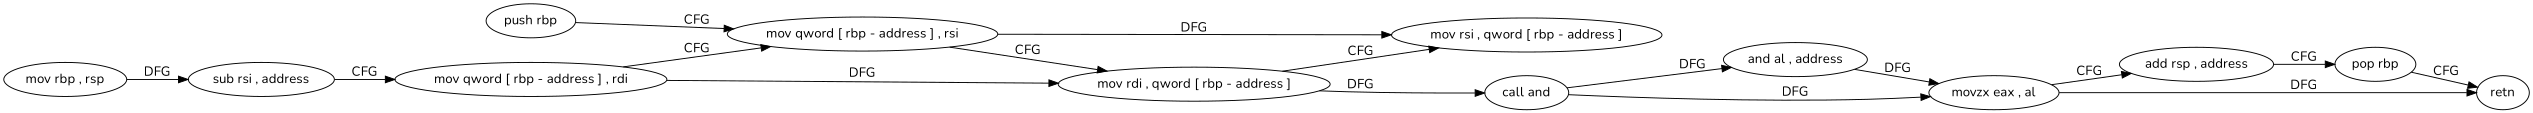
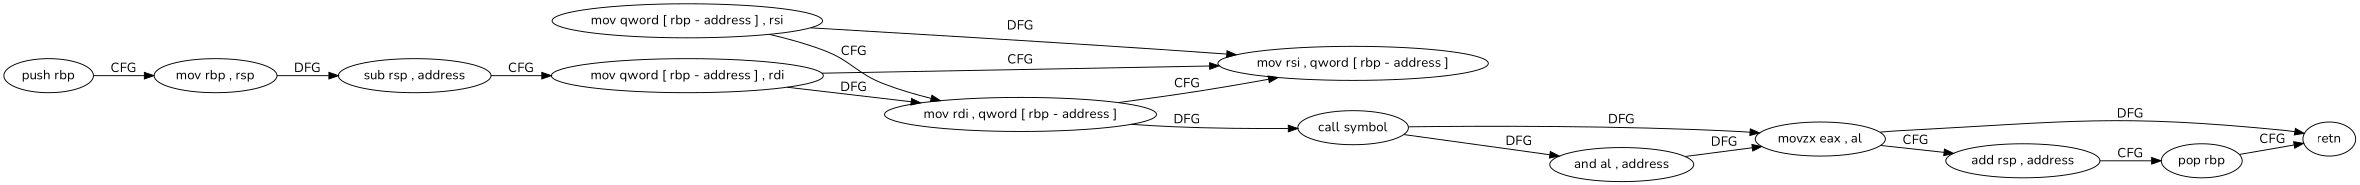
edge "push rbp" -> "mov qword [ rbp - address ] , rsi": now "push rbp" -> "mov rbp , rsp"
edge "mov qword [ rbp - address ] , rdi" -> "mov qword [ rbp - address ] , rsi": now "mov qword [ rbp - address ] , rdi" -> "mov rsi , qword [ rbp - address ]"
node "sub rsi , address": label "sub rsi , address" -> "sub rsp , address"
node "call and": label "call and" -> "call symbol"
